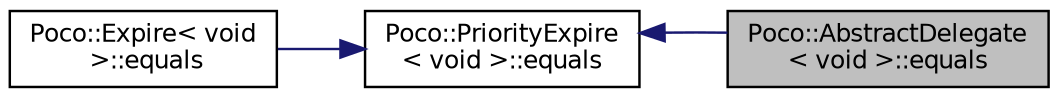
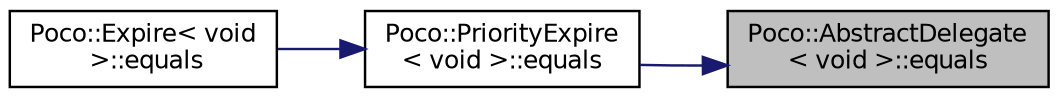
edge "Poco::AbstractDelegate < void >::equals" -> "Poco::PriorityExpire < void >::equals": reversed
